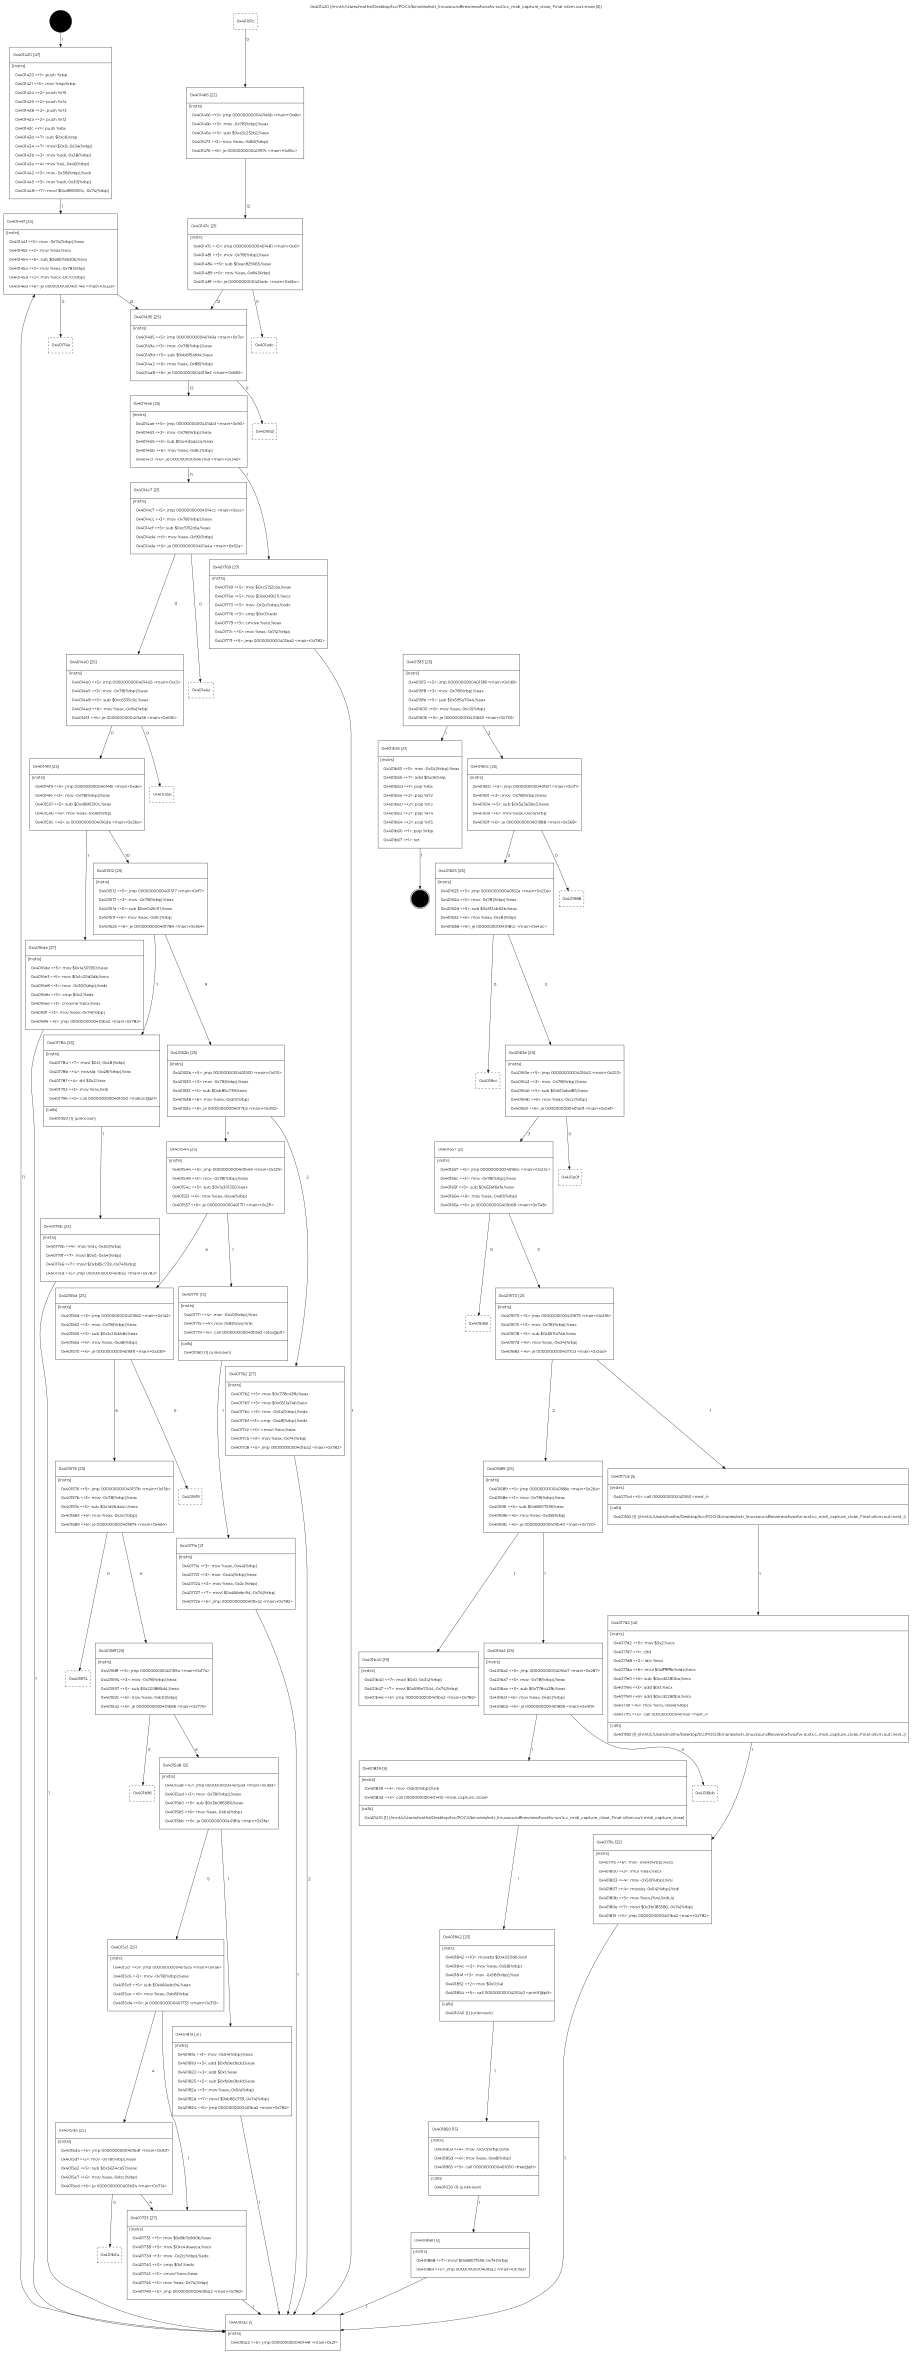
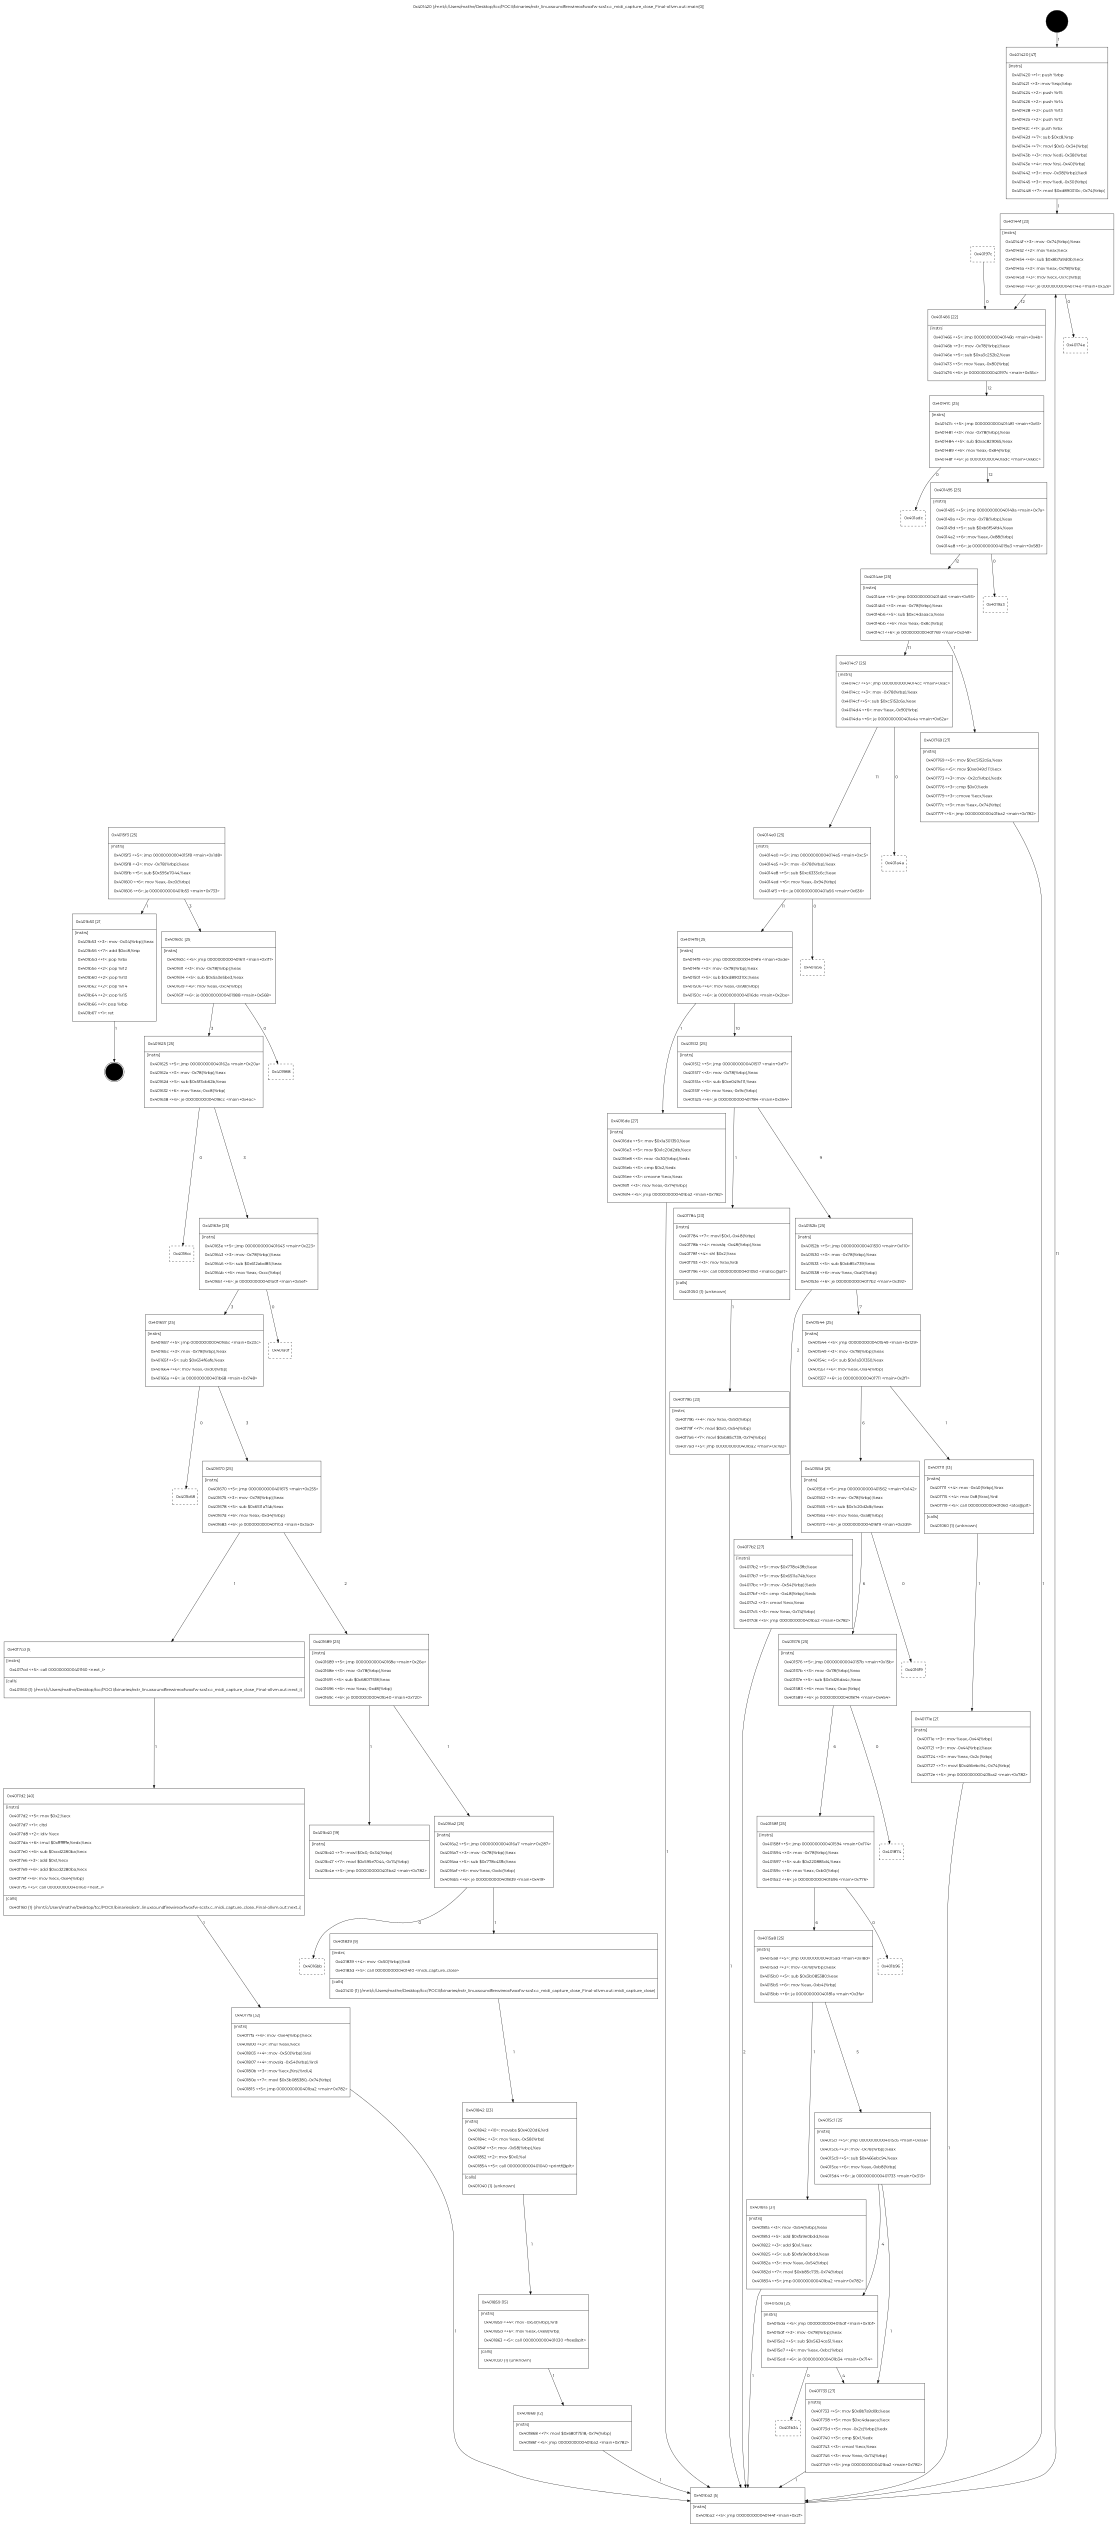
edge "0x40144f [23]" -> "0x401495 [25]": now "0x40144f [23]" -> "0x401466 [22]"
